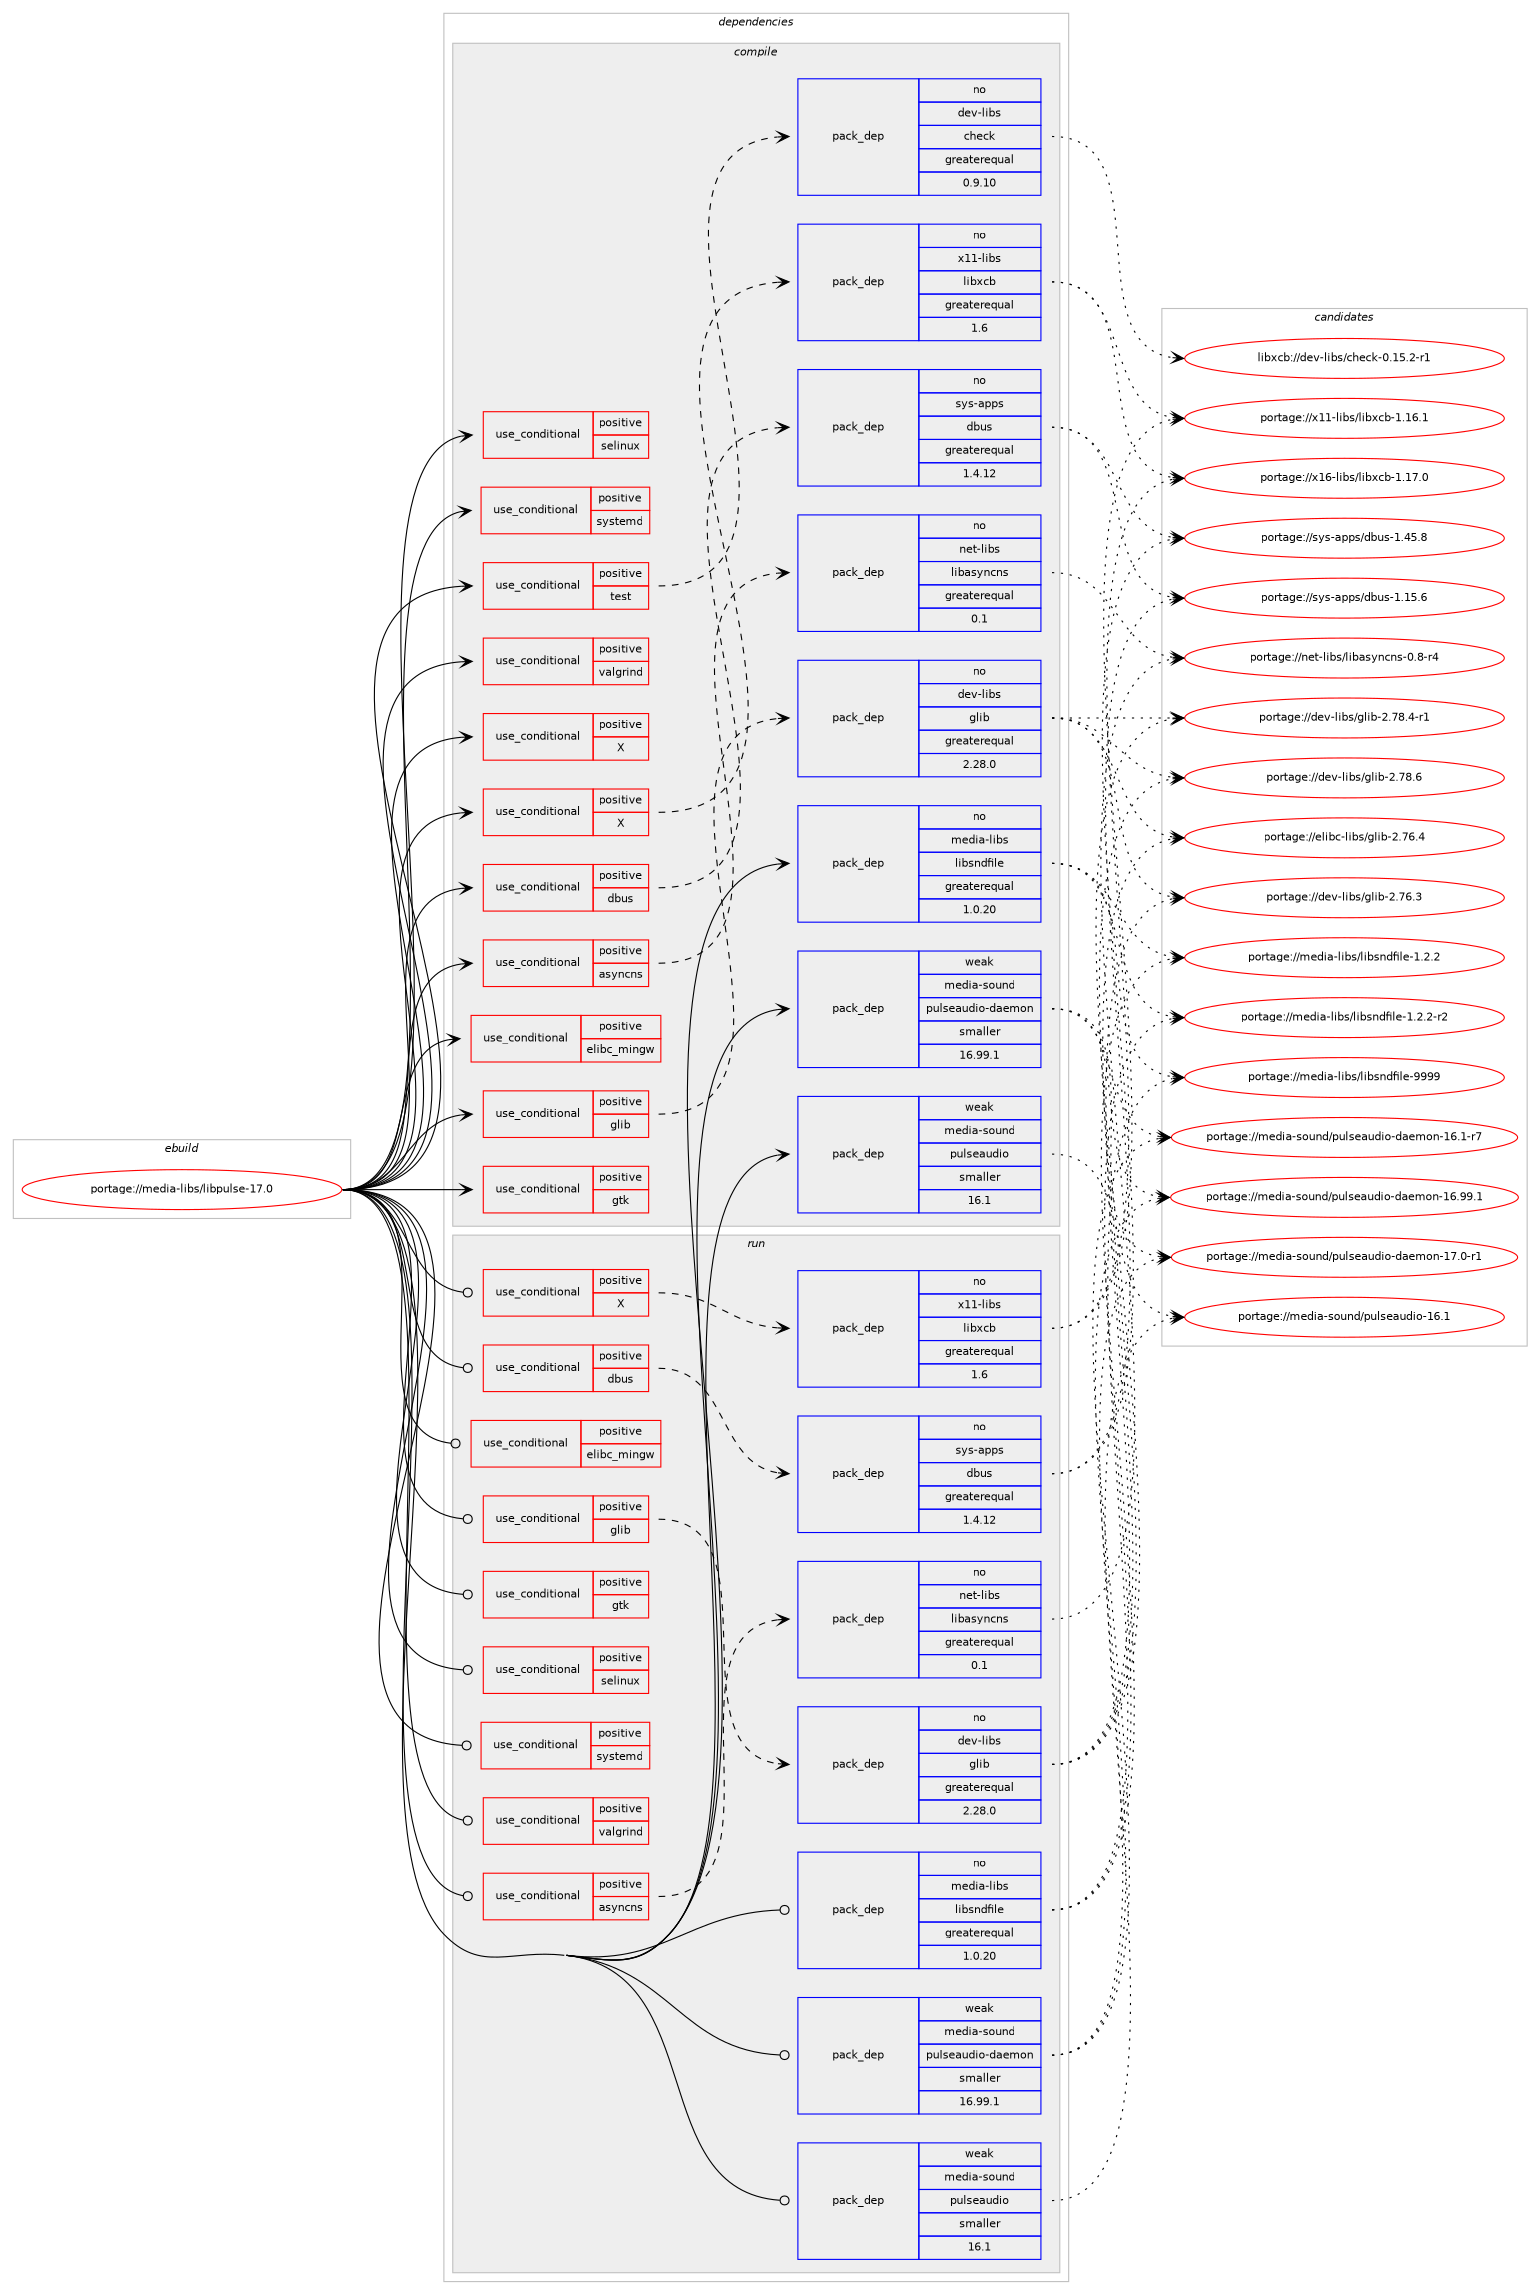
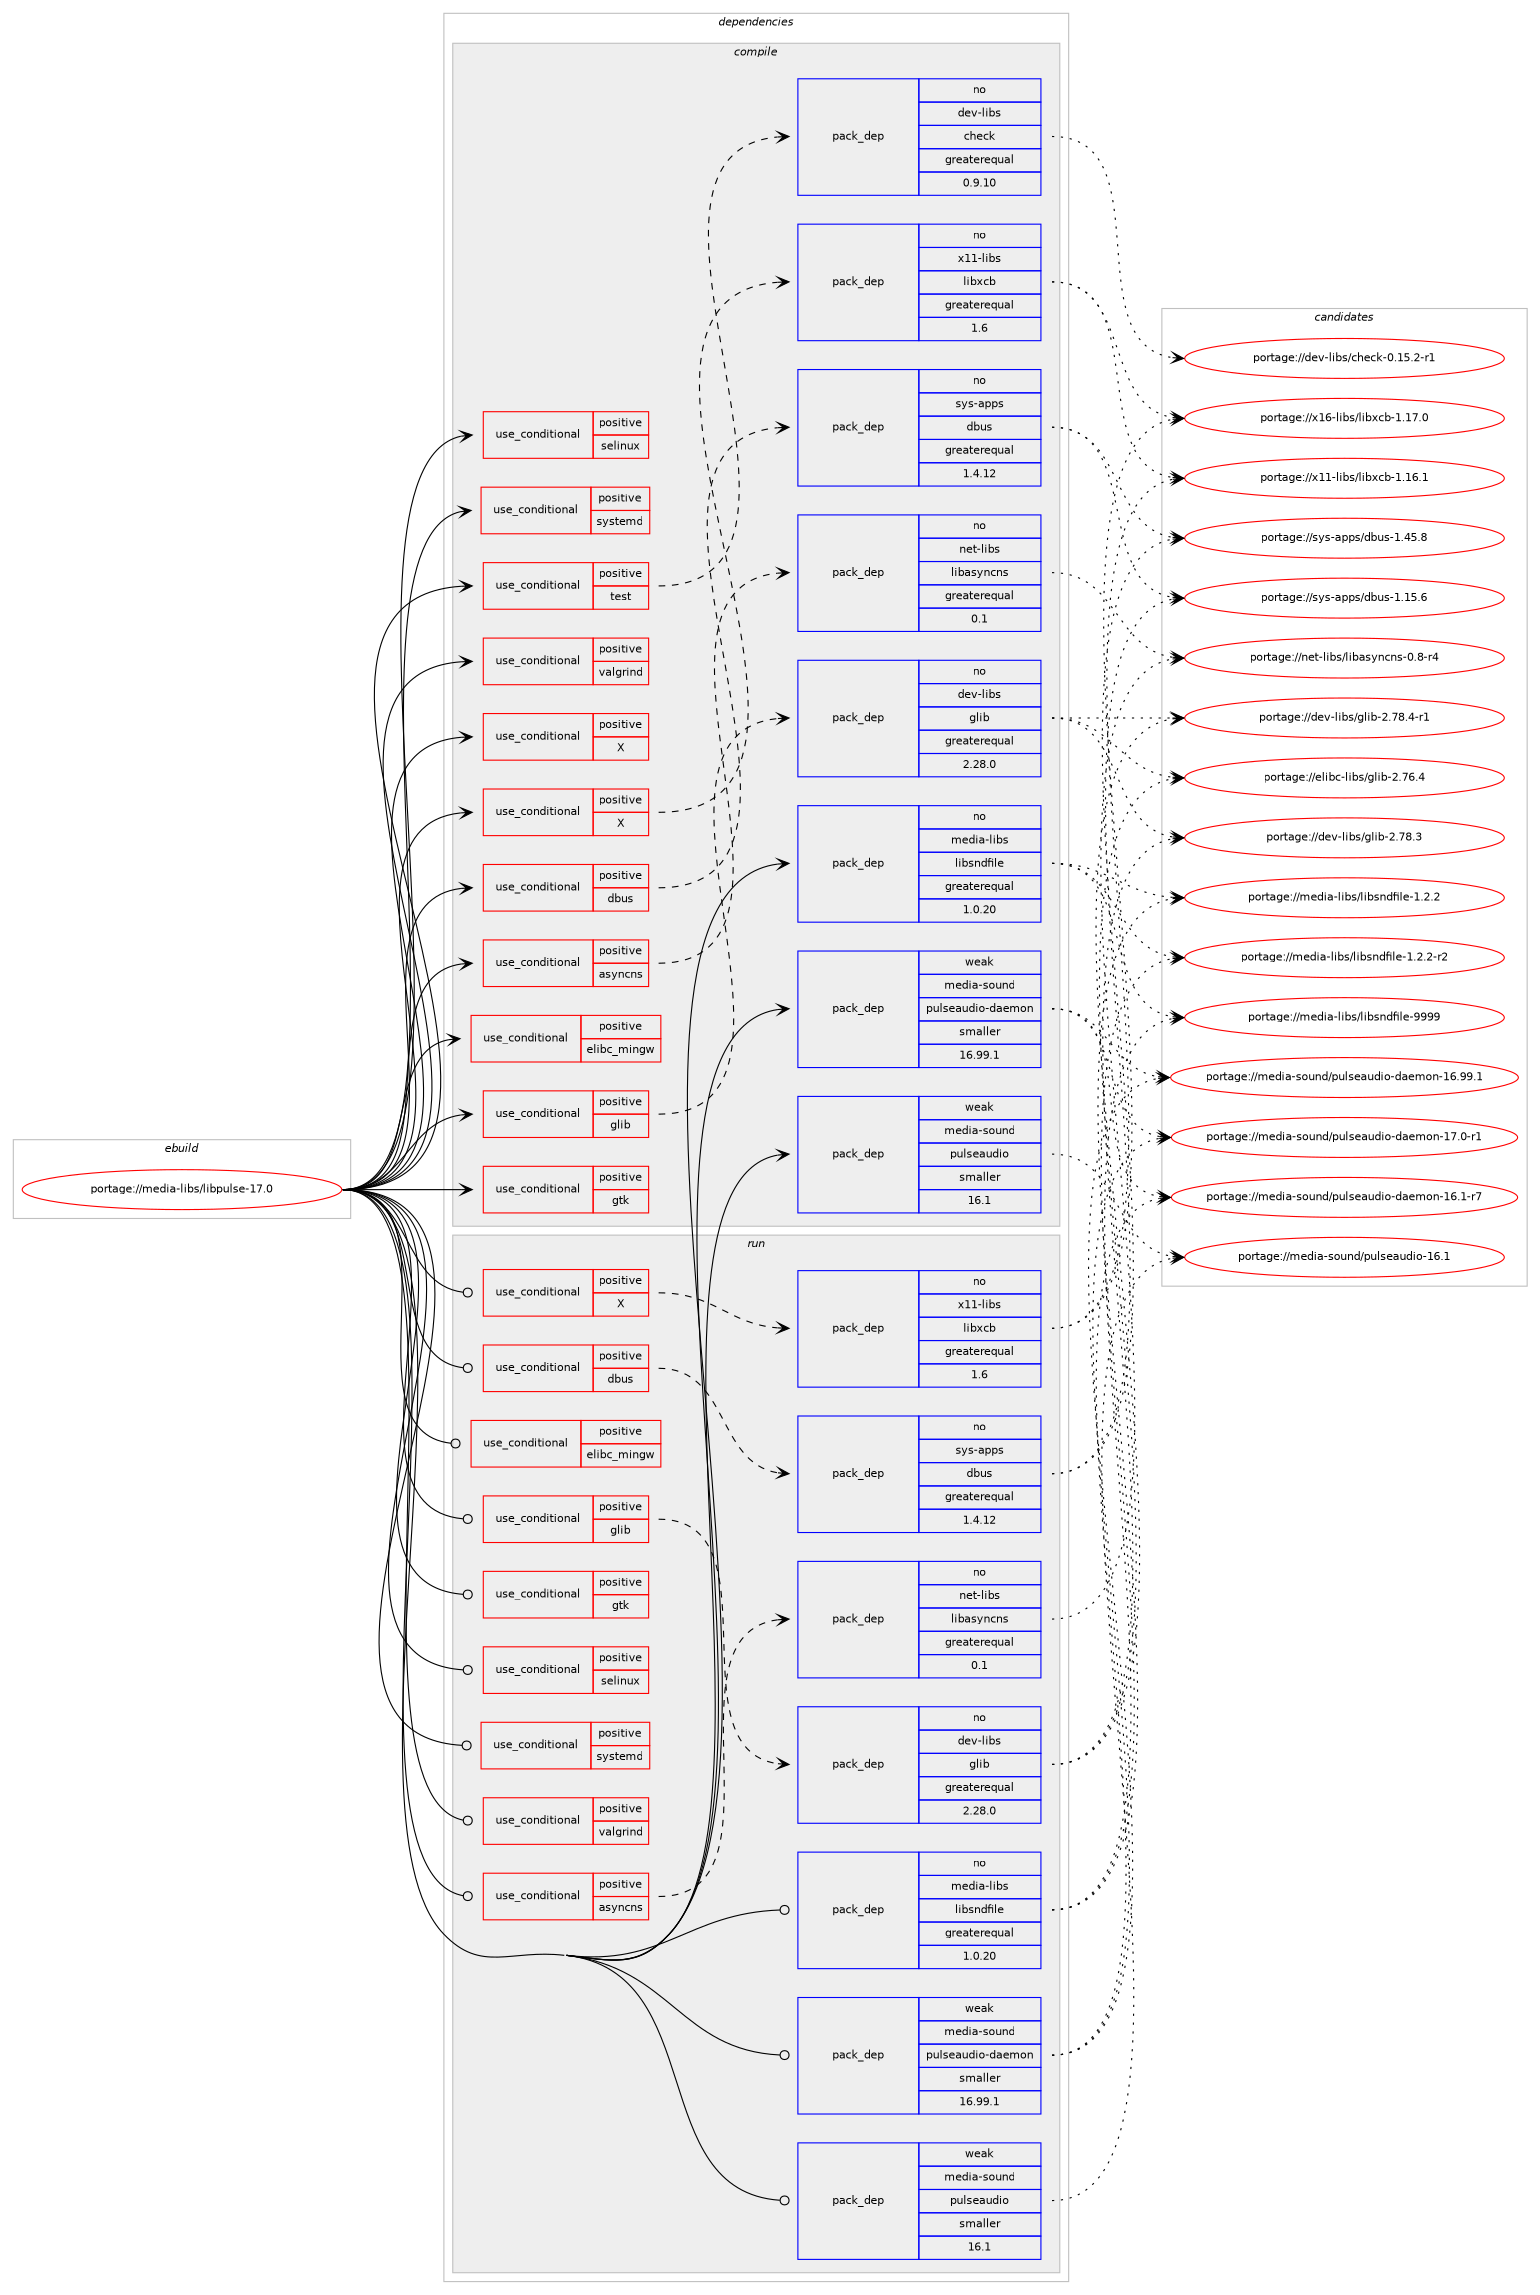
node "libxcb://dev-libs/check-0.15.2-r1": label "libxcb://dev-libs/check-0.15.2-r1" -> "portage://dev-libs/check-0.15.2-r1"
node "portage://dev-libs/glib-2.78.6": removed
node "portage://dev-libs/glib-2.76.3": label "portage://dev-libs/glib-2.76.3" -> "portage://dev-libs/glib-2.78.3"
